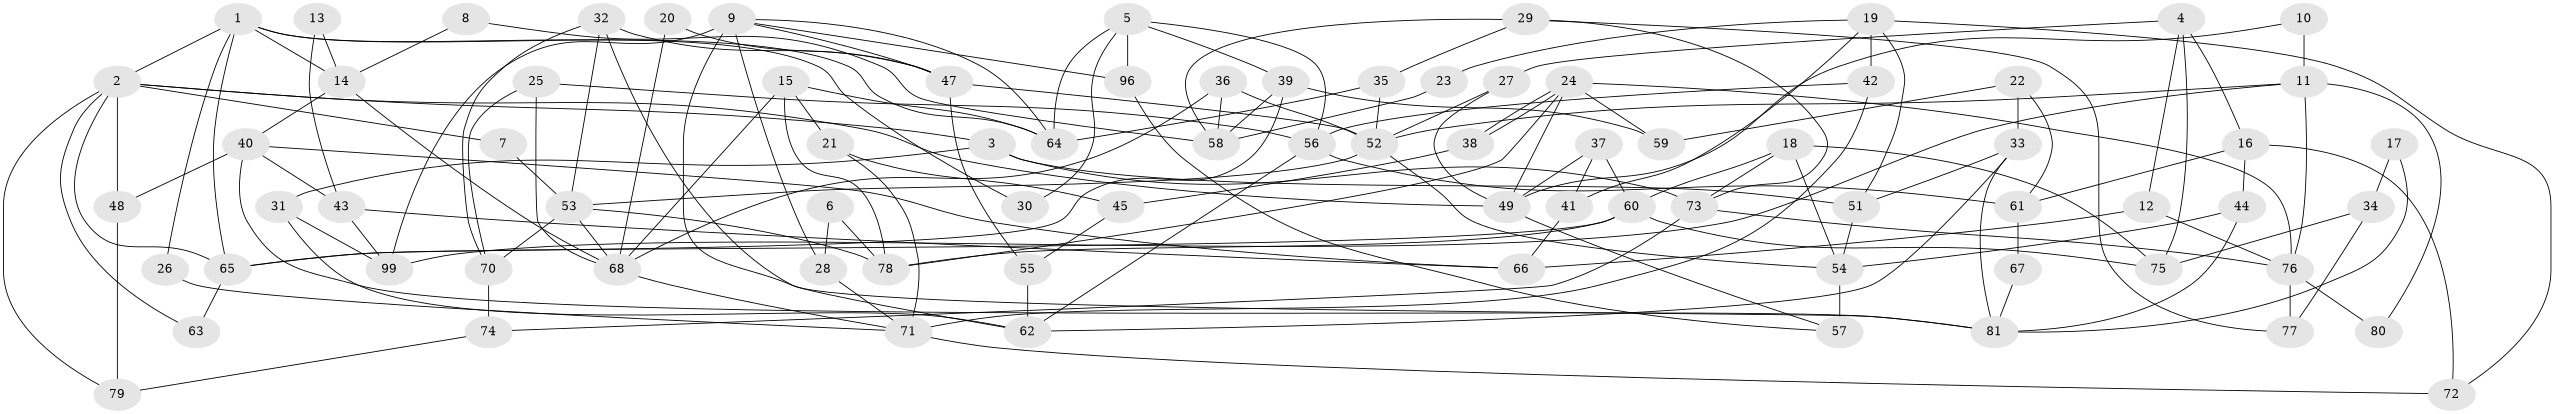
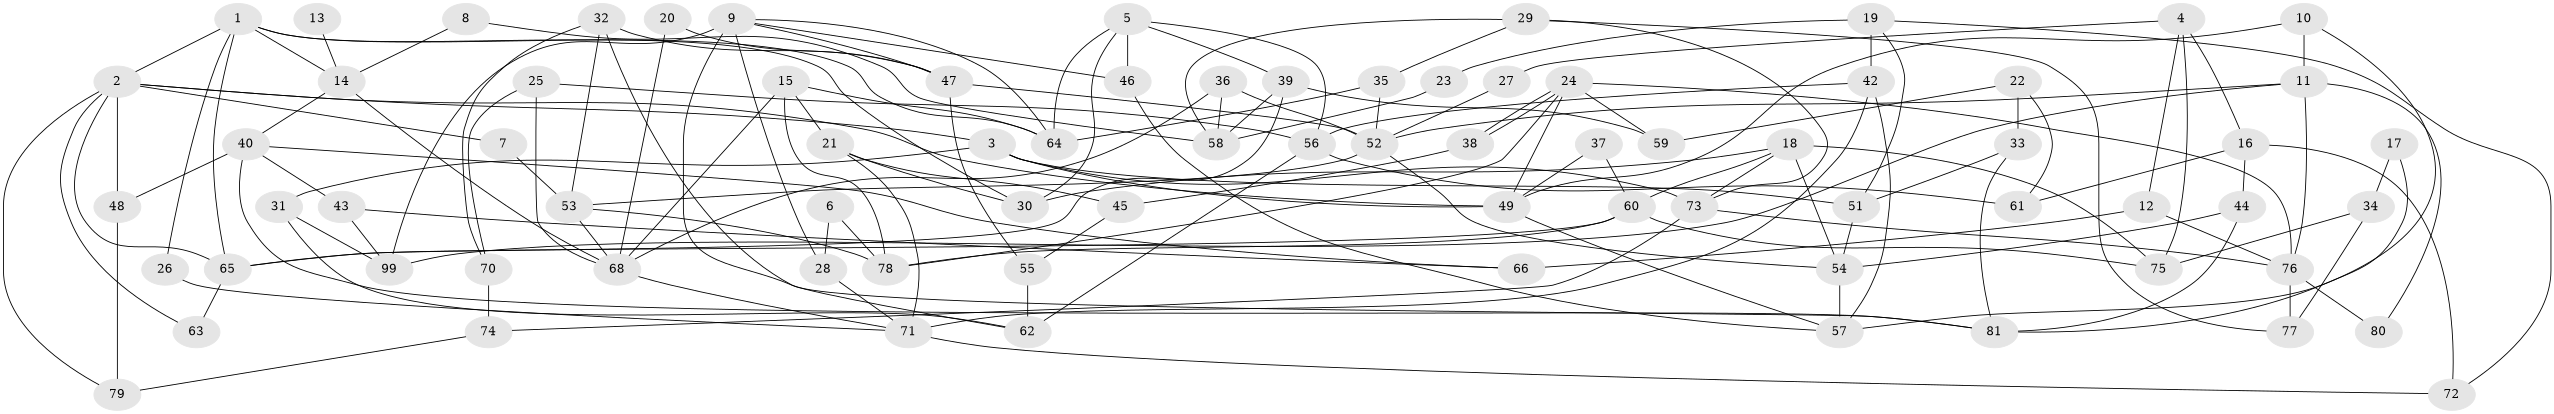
node "96": label "96" -> "46"
edge "13" -- "43": removed
edge "27" -- "49": now "3" -- "49"
edge "18" -- "30": added
edge "21" -- "30": added
node "41": removed
edge "42" -- "57": added
edge "53" -- "70": removed
node "67": removed
edge "10" -- "57": added
edge "33" -- "62": removed
